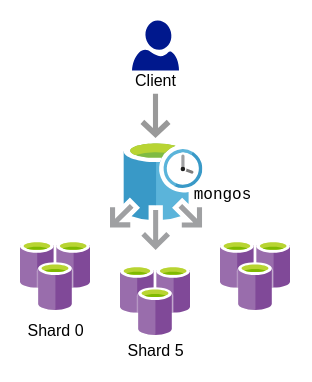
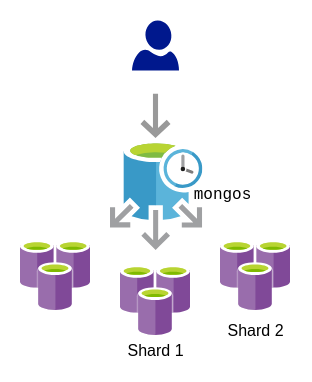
node "Client": removed
node "Shard 0": removed
node "Shard 2": added
node "Shard 5": label "Shard 5" -> "Shard 1"
